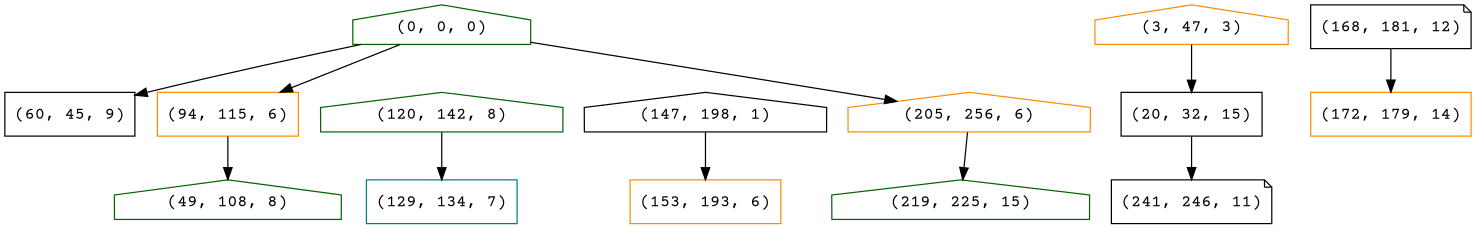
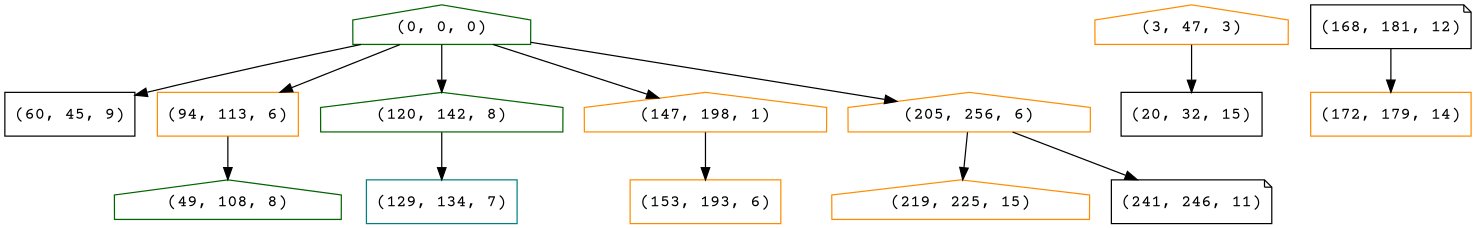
edge "(0, 0, 0)" -> "(120, 142, 8)": added
edge "(0, 0, 0)" -> "(147, 198, 1)": added
node "(94, 115, 6)": label "(94, 115, 6)" -> "(94, 113, 6)"
node "(147, 198, 1)": color black -> darkorange
edge "(20, 32, 15)" -> "(241, 246, 11)": now "(205, 256, 6)" -> "(241, 246, 11)"
node "(219, 225, 15)": color darkgreen -> darkorange
